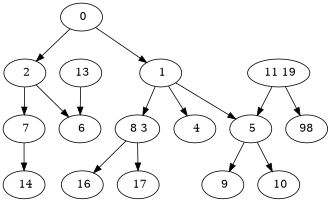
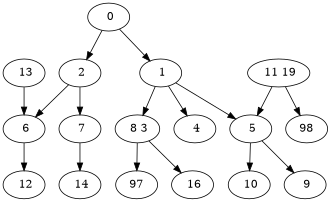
node "12": added
node "17": label "17" -> "97"
